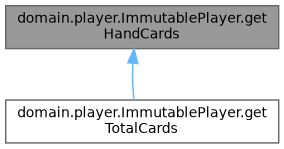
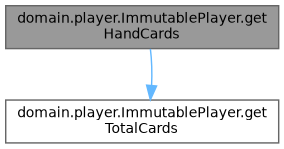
edge "domain.player.ImmutablePlayer.get TotalCards" -> "domain.player.ImmutablePlayer.get HandCards": reversed
